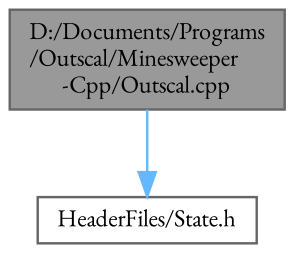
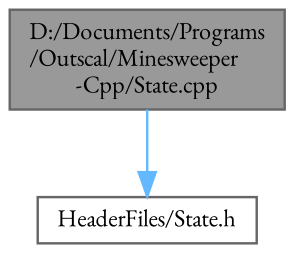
node "D:/Documents/Programs /Outscal/Minesweeper -Cpp/Outscal.cpp": label "D:/Documents/Programs /Outscal/Minesweeper -Cpp/Outscal.cpp" -> "D:/Documents/Programs /Outscal/Minesweeper -Cpp/State.cpp"
